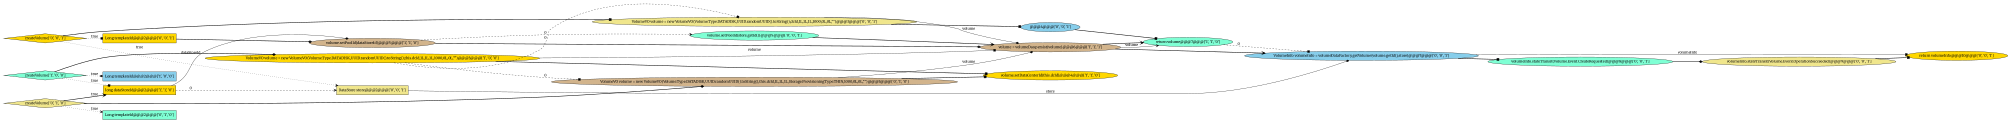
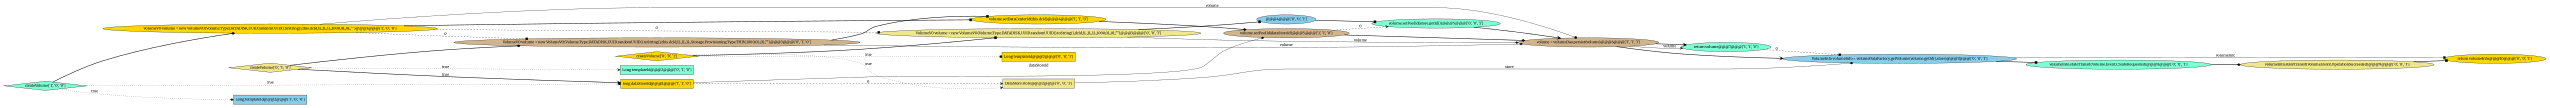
edge "@@@4@@@['0', '0', '1']" -> "return volume@@@7@@@['1', '1', '0']": now "@@@4@@@['0', '0', '1']" -> "volume.setPoolId(store.getId())@@@5@@@['0', '0', '1']"
edge "Long templateId@@@2@@@['0', '0', '1']" -> "volume.setPoolId(dataStoreId)@@@5@@@['1', '1', '0']": now "volume.setDataCenterId(this.dcId)@@@4@@@['1', '1', '0']" -> "volume.setPoolId(dataStoreId)@@@5@@@['1', '1', '0']"
